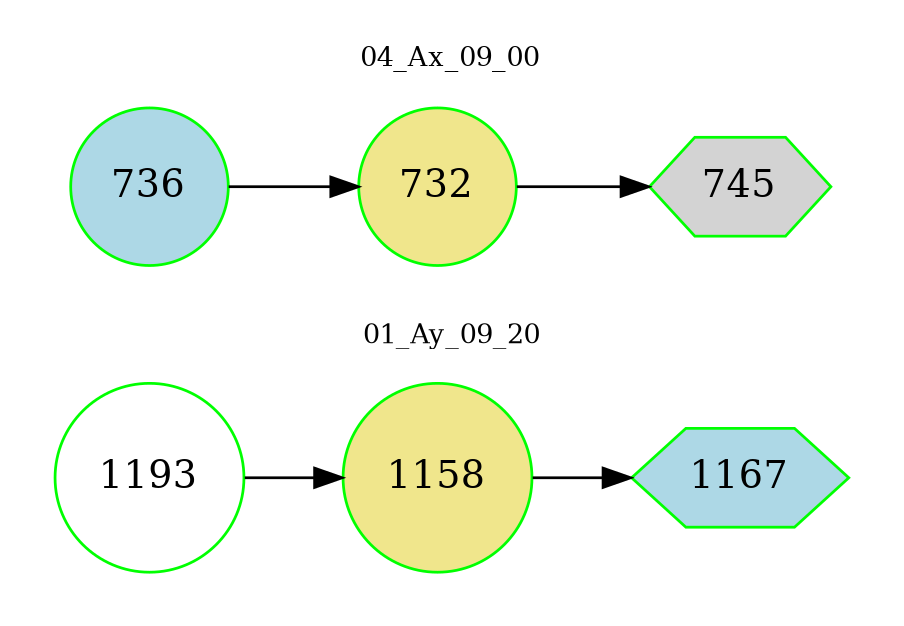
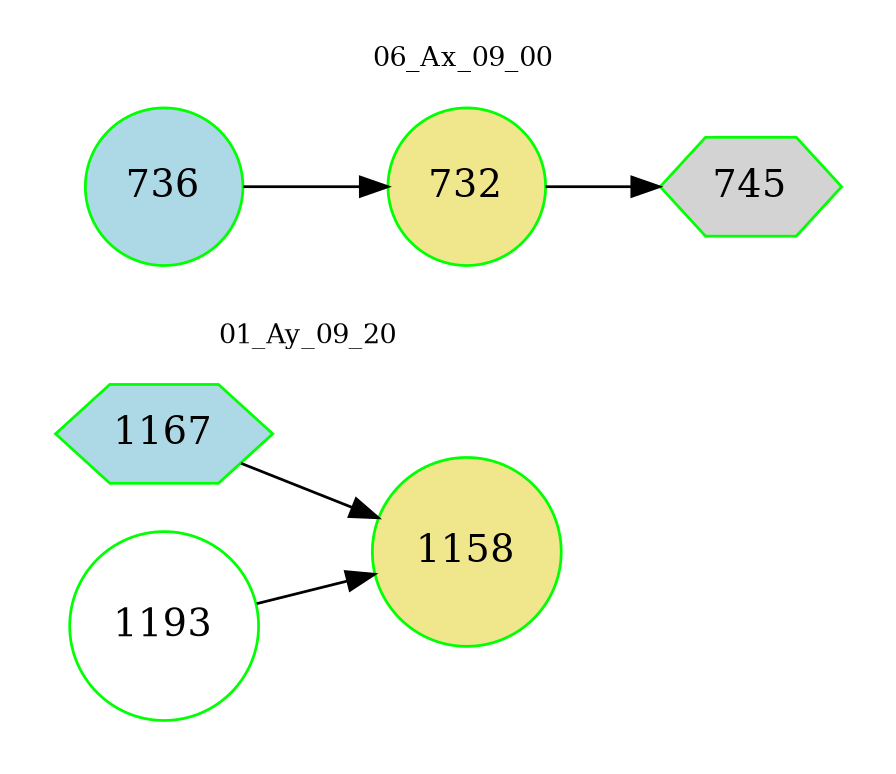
cluster "04_Ax_09_00": label "04_Ax_09_00" -> "06_Ax_09_00"
edge "1158" -> "1167": reversed
